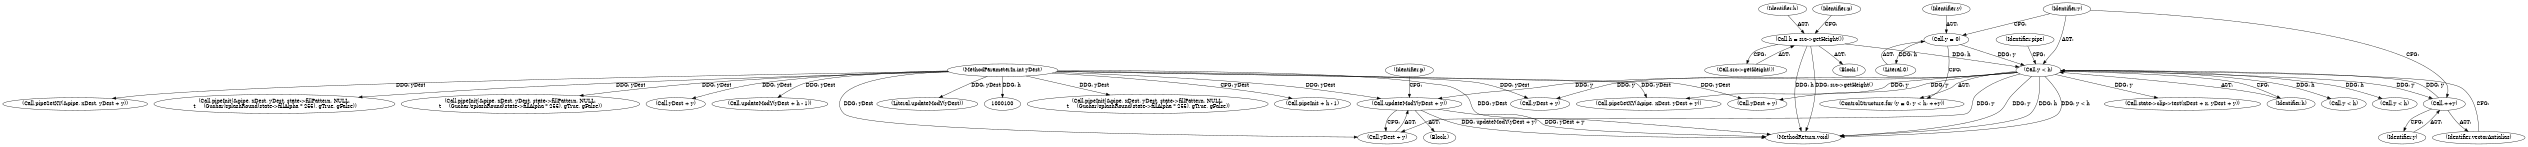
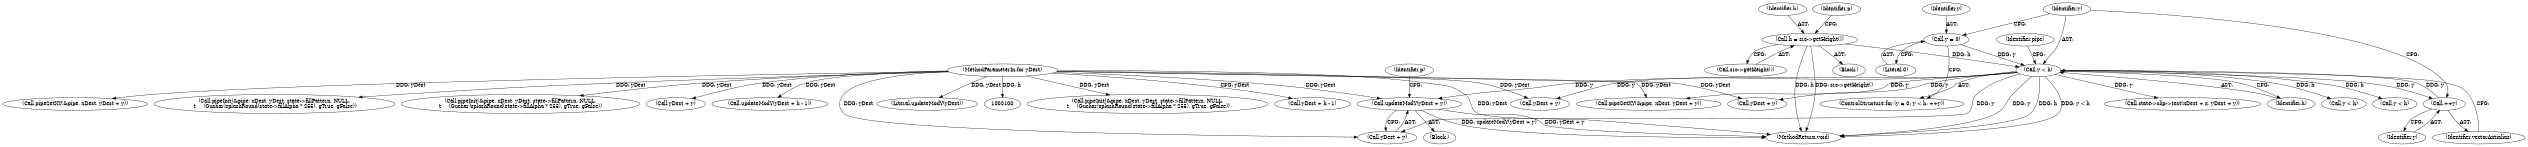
edge "(Call,y = 0)" -> "(Literal,0)": label "DDG: h" -> "CFG: "
node "(MethodParameterIn,int yDest)": label "(MethodParameterIn,int yDest)" -> "(MethodParameterIn,for yDest)"
node "(Call,pipeInit + h - 1)": label "(Call,pipeInit + h - 1)" -> "(Call,yDest + h - 1)"
